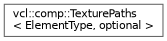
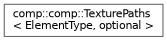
node "vcl::comp::TexturePaths < ElementType, optional >": label "vcl::comp::TexturePaths < ElementType, optional >" -> "comp::comp::TexturePaths < ElementType, optional >"
